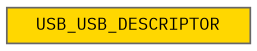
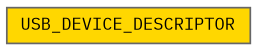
node "USB_USB_DESCRIPTOR": label "USB_USB_DESCRIPTOR" -> "USB_DEVICE_DESCRIPTOR"
